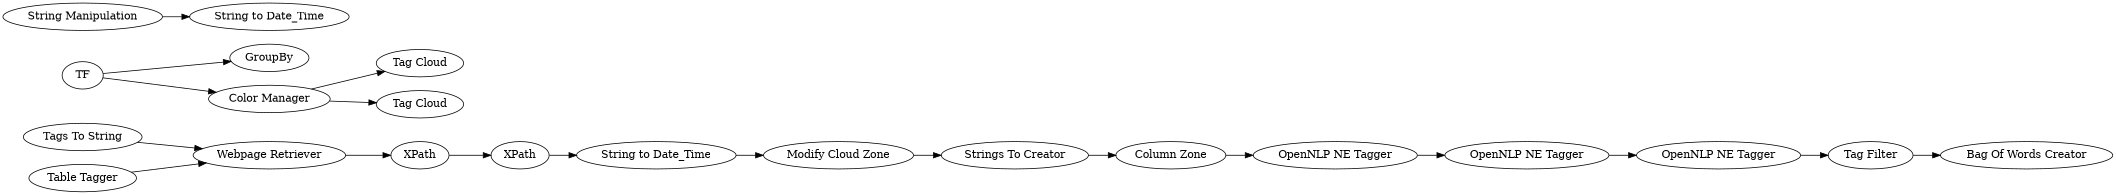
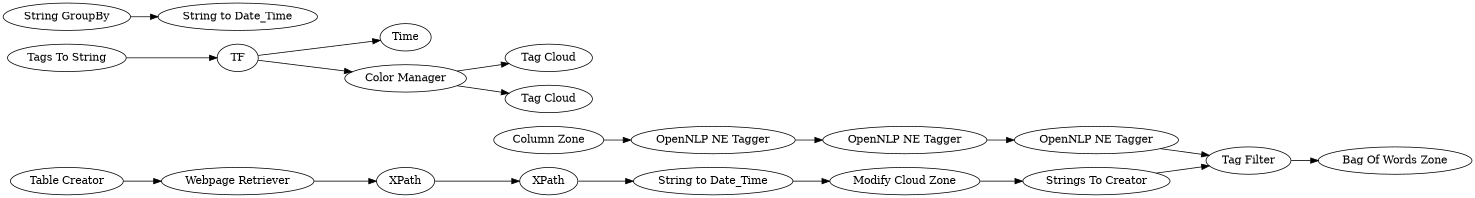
node "String Manipulation": label "String Manipulation" -> "String GroupBy"
node "GroupBy": label "GroupBy" -> "Time"
edge "Tags To String" -> "Webpage Retriever": now "Tags To String" -> "TF"
edge "Strings To Creator" -> "Column Zone": now "Strings To Creator" -> "Tag Filter"
node "Bag Of Words Creator": label "Bag Of Words Creator" -> "Bag Of Words Zone"
node "Table Tagger": label "Table Tagger" -> "Table Creator"
